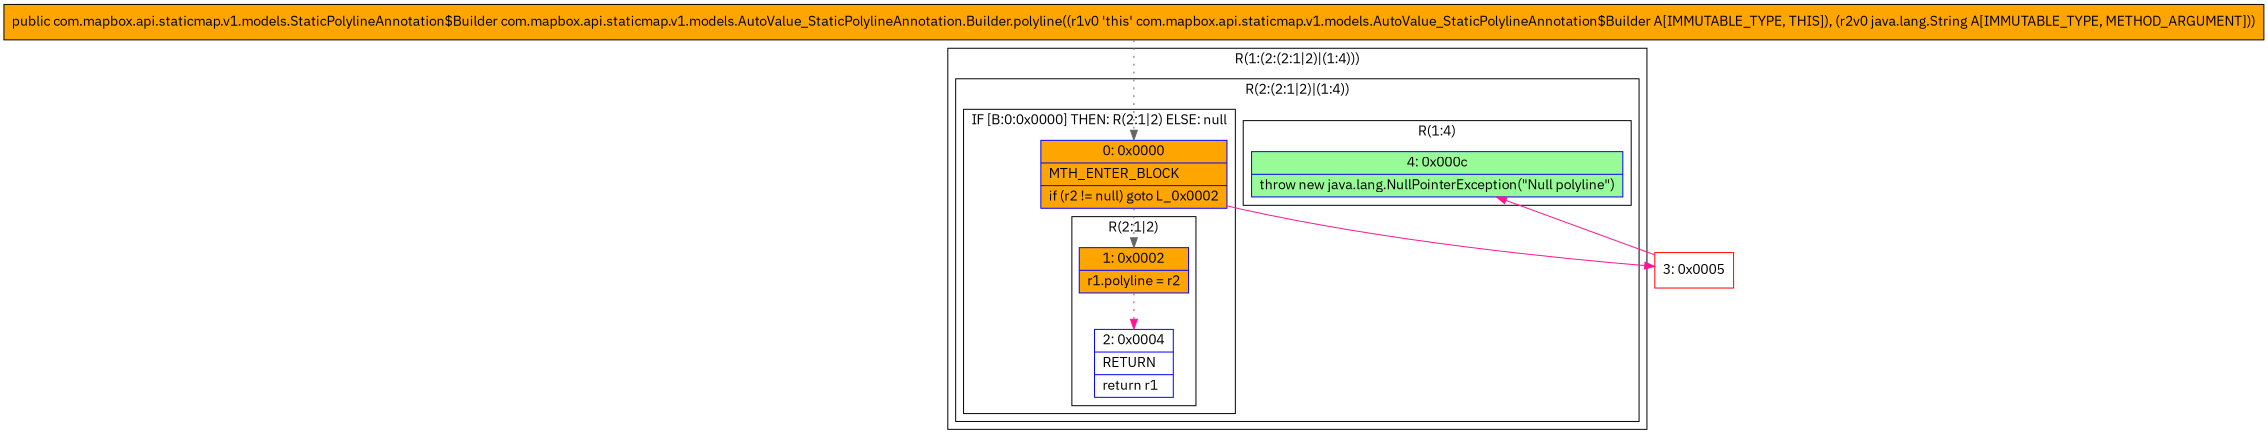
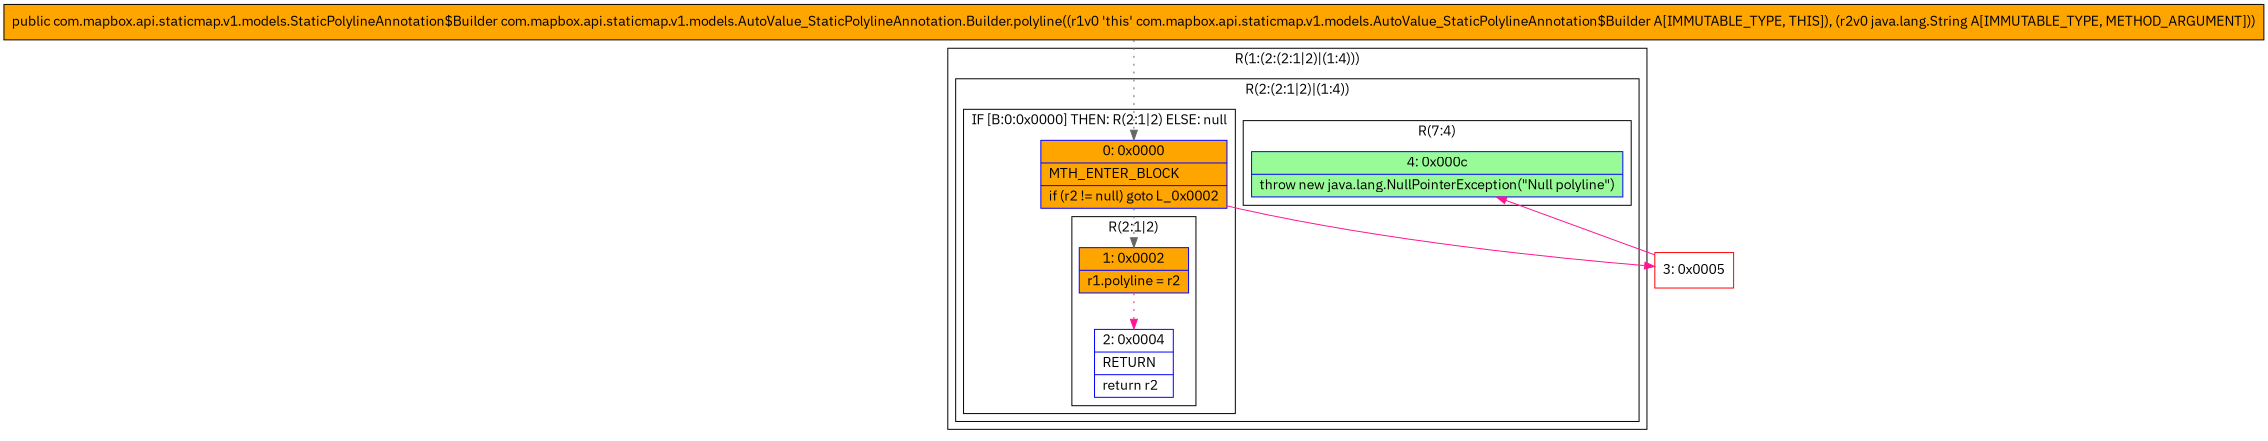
cluster "R(1:4)": label "R(1:4)" -> "R(7:4)"
node "2: 0x0004": text "return r1" -> "return r2"
